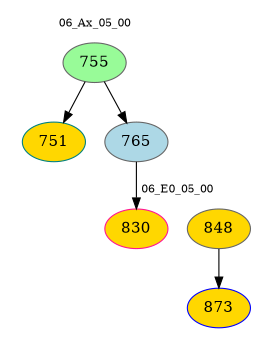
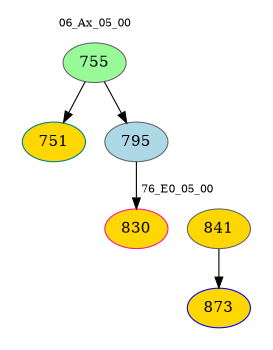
node "765": label "765" -> "795"
cluster "06_E0_05_00": label "06_E0_05_00" -> "76_E0_05_00"
node "848": label "848" -> "841"
